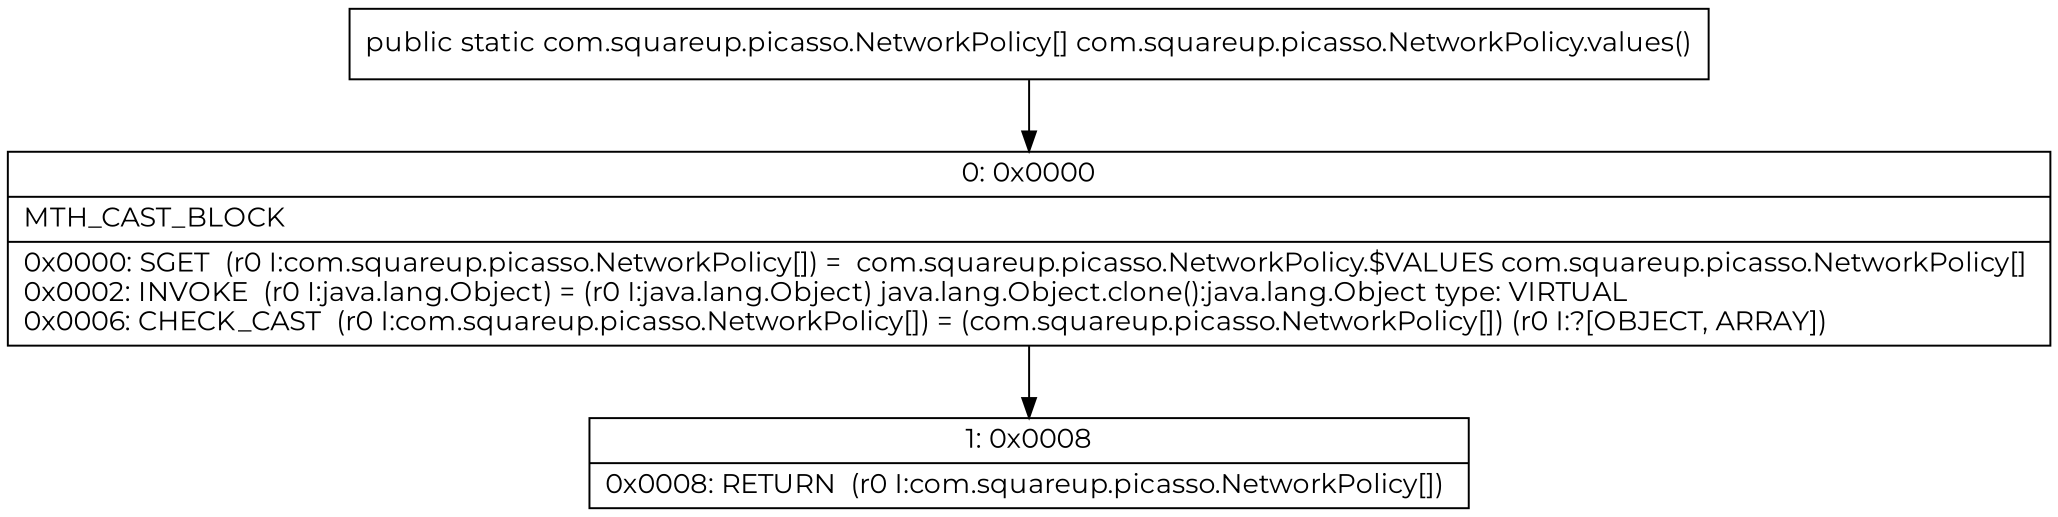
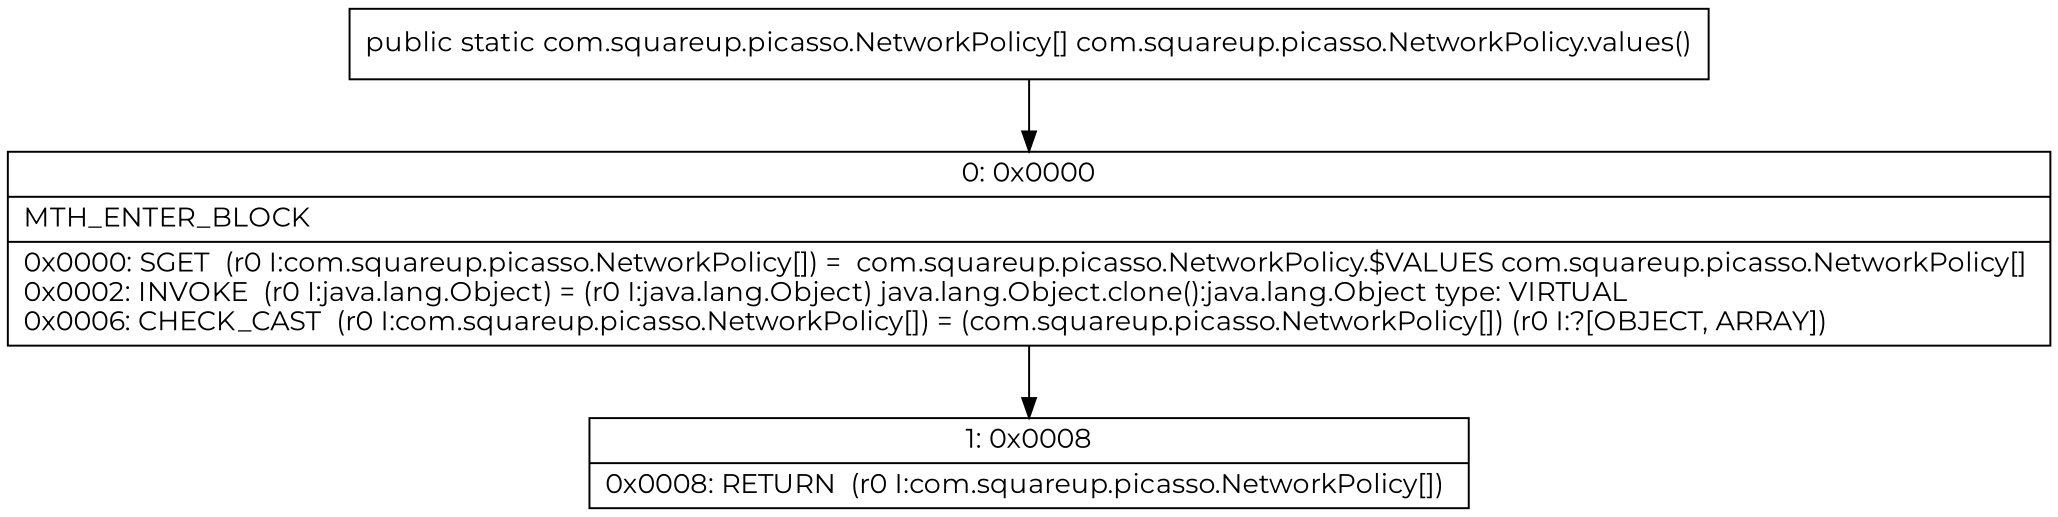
node "0: 0x0000": text "MTH_CAST_BLOCK" -> "MTH_ENTER_BLOCK"
